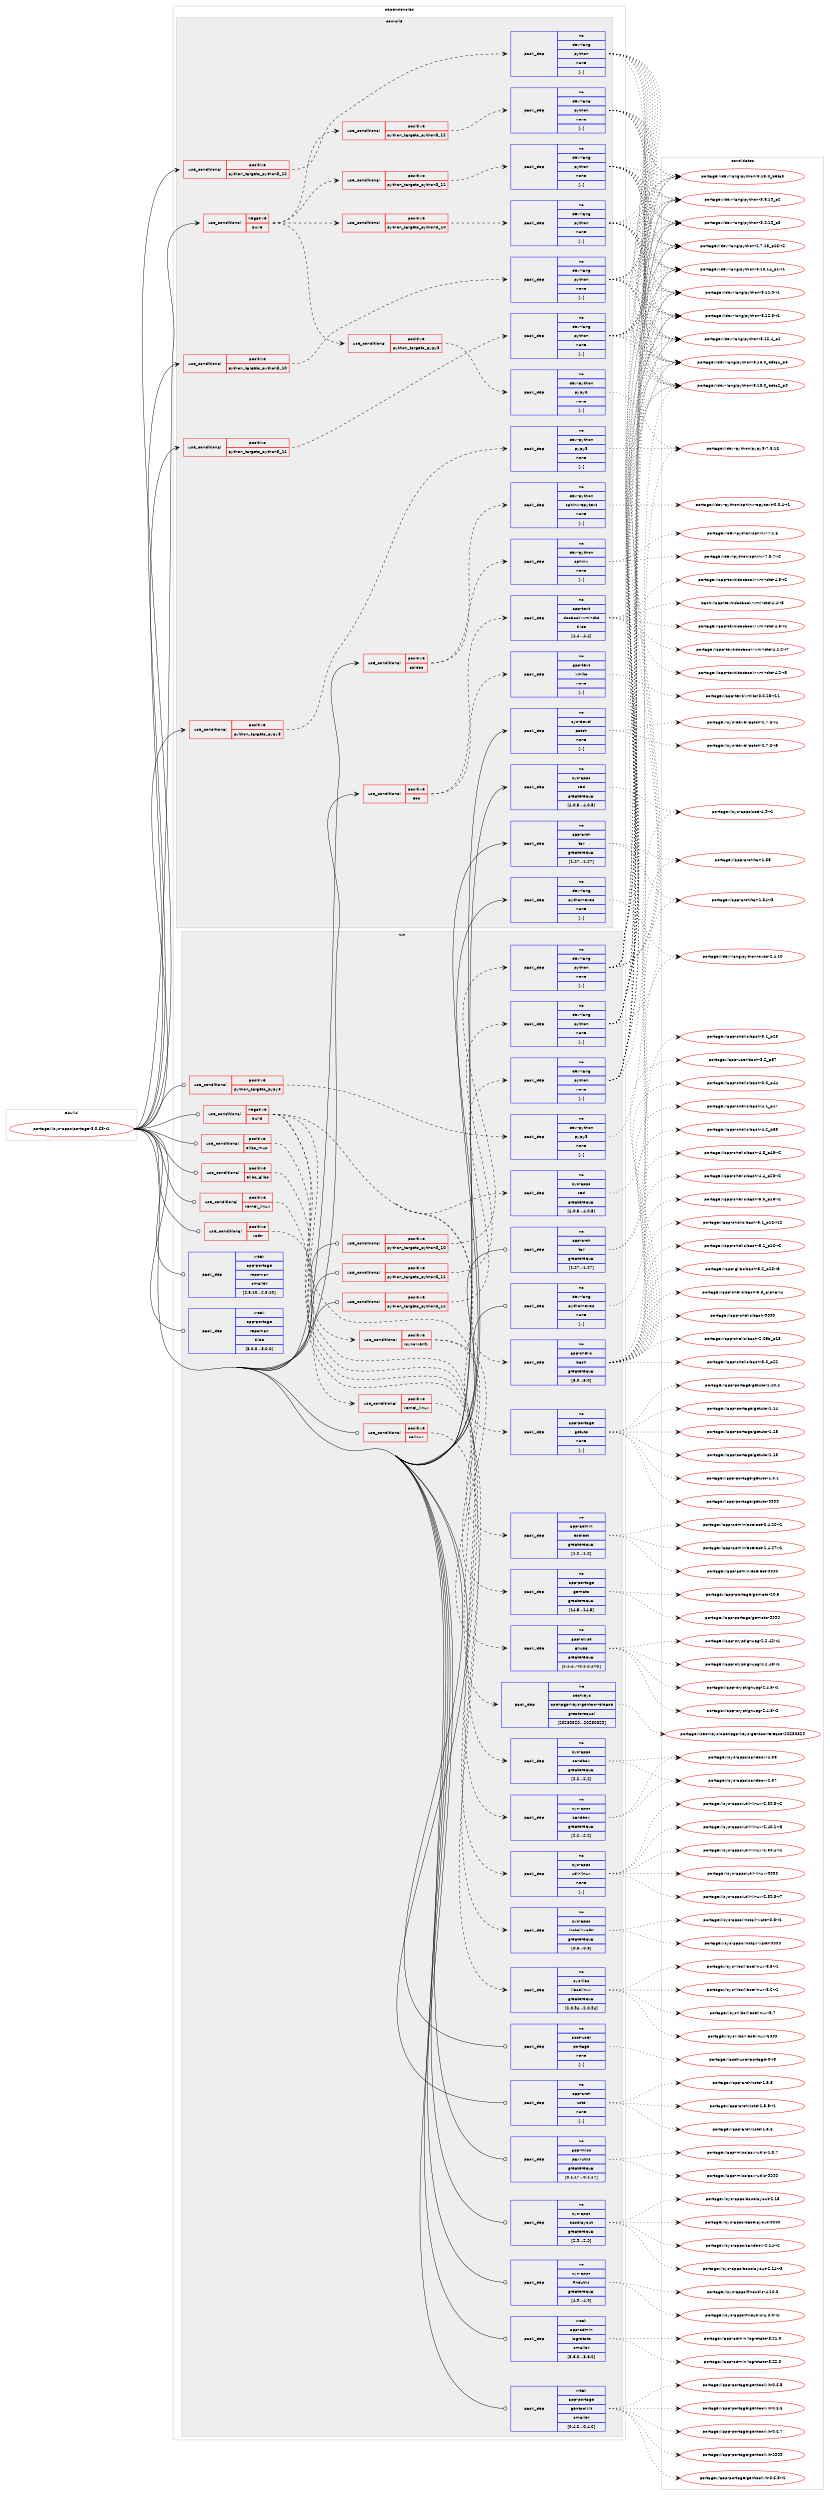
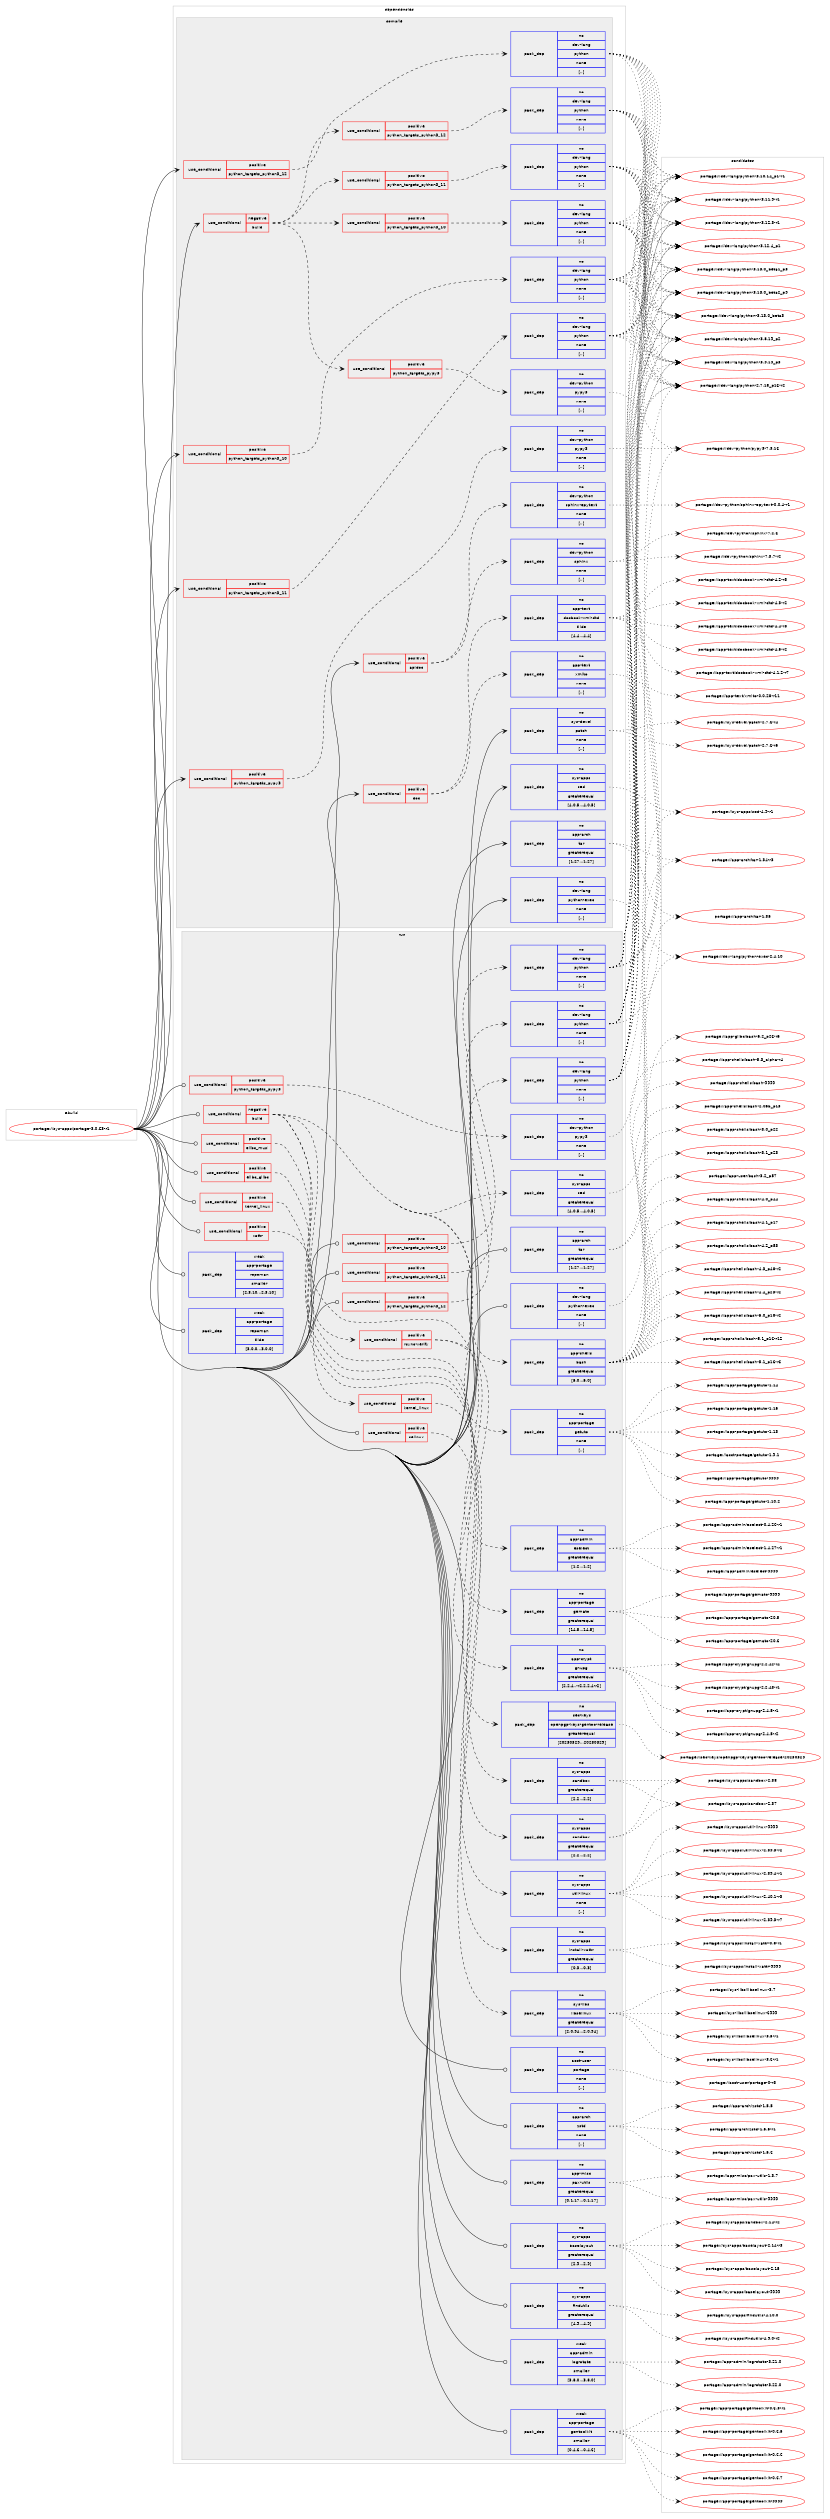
node "bash://app-text/docbook-xml-dtd-4.4-r3": label "bash://app-text/docbook-xml-dtd-4.4-r3" -> "portage://app-text/docbook-xml-dtd-4.4-r3"
node "portage://app-shells/bash-0.0_p44": label "portage://app-shells/bash-0.0_p44" -> "portage://app-shells/bash-4.0_p44"
node "portage://app-portage/getuto-1.9.1": label "portage://app-portage/getuto-1.9.1" -> "portage://acct-portage/getuto-1.9.1"
node "portage://app-portage/gemato-20.6": added
